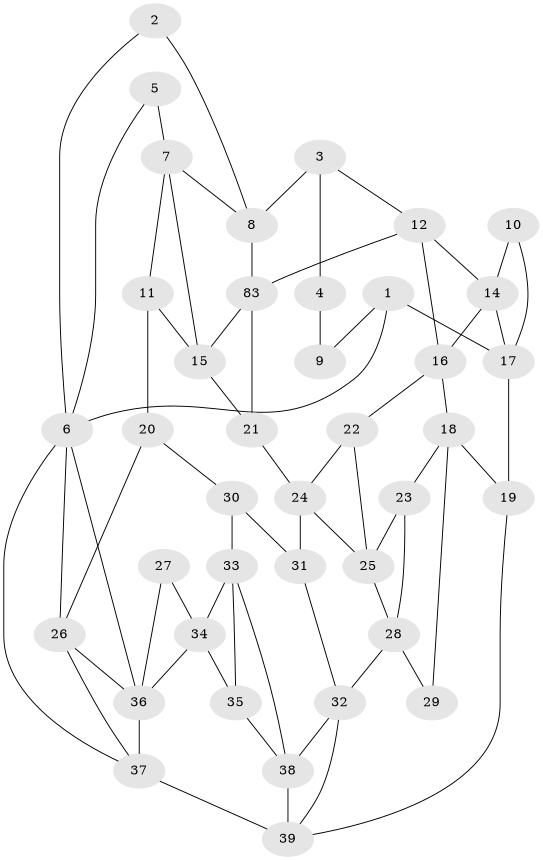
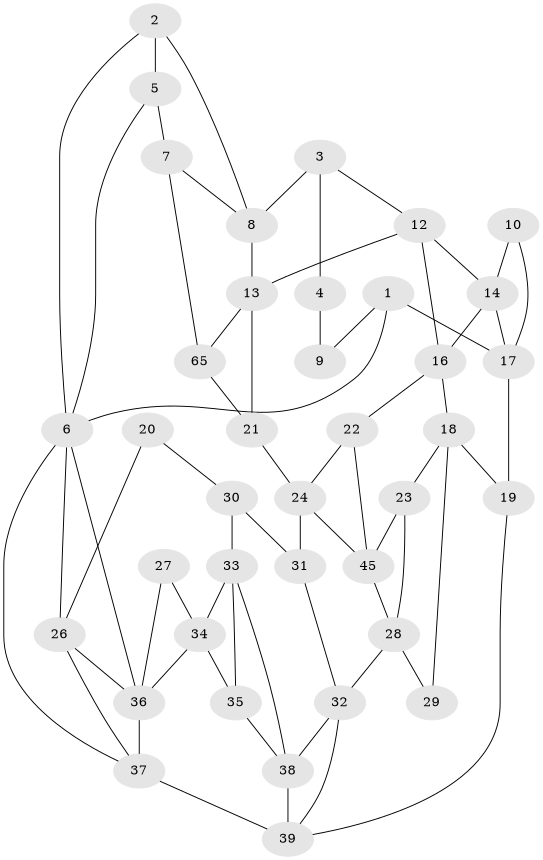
edge "2" -- "5": added
node "11": removed
node "83": label "83" -> "13"
node "15": label "15" -> "65"
node "25": label "25" -> "45"
